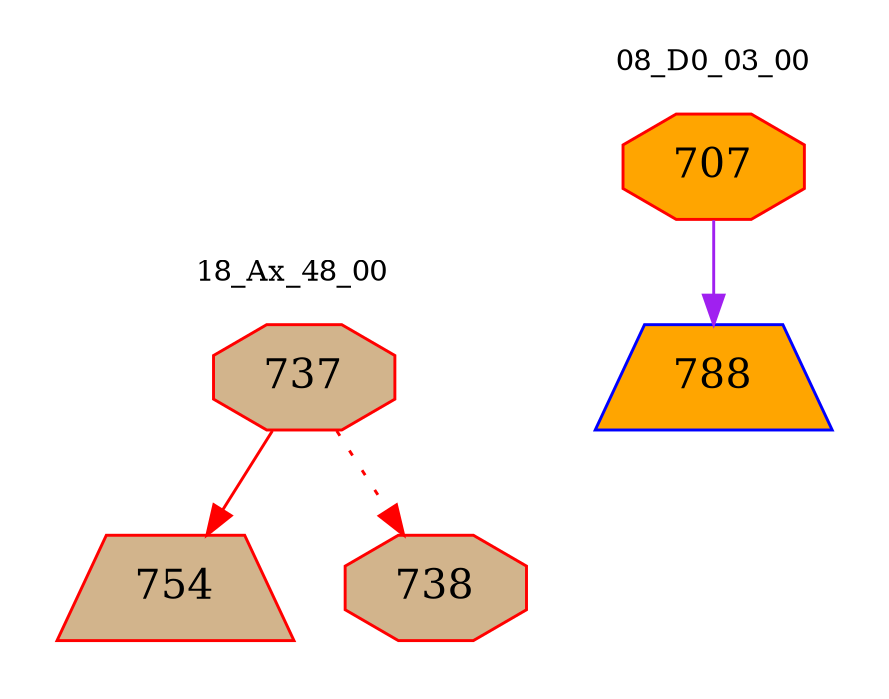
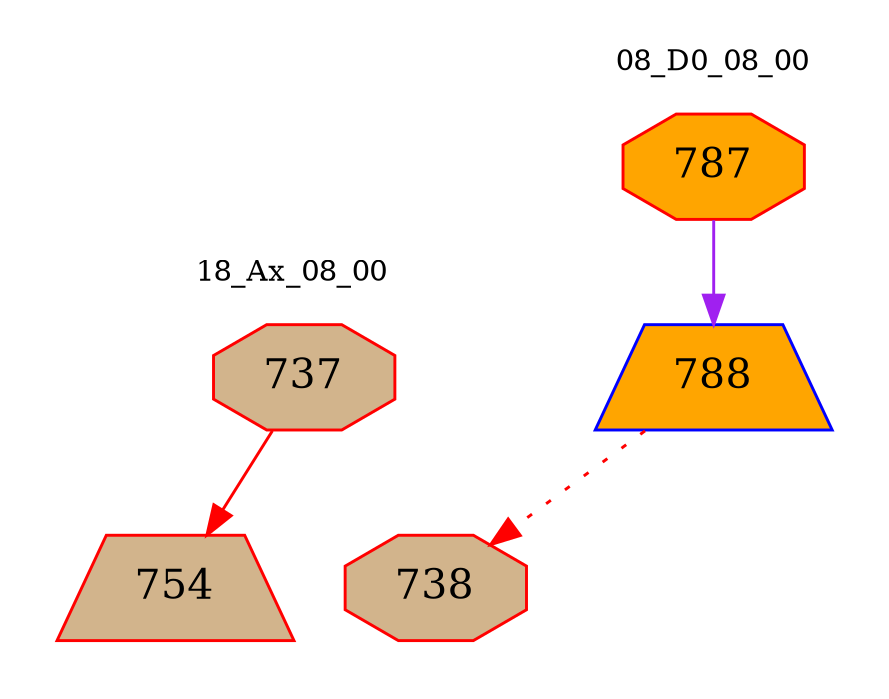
cluster "08_D0_03_00": label "08_D0_03_00" -> "08_D0_08_00"
node "707": label "707" -> "787"
cluster "18_Ax_48_00": label "18_Ax_48_00" -> "18_Ax_08_00"
edge "737" -> "738": now "788" -> "738"
